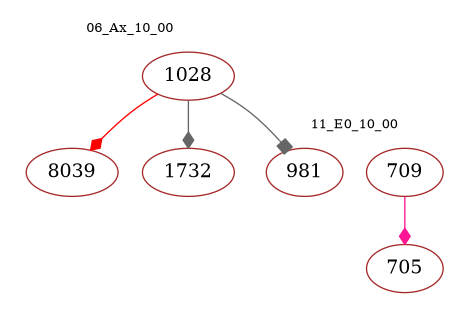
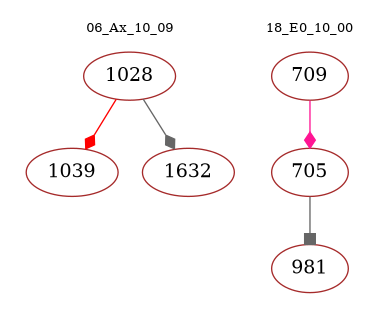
cluster "06_Ax_10_00": label "06_Ax_10_00" -> "06_Ax_10_09"
edge "1028" -> "981": now "705" -> "981"
cluster "11_E0_10_00": label "11_E0_10_00" -> "18_E0_10_00"
node "8039": label "8039" -> "1039"
node "1732": label "1732" -> "1632"
